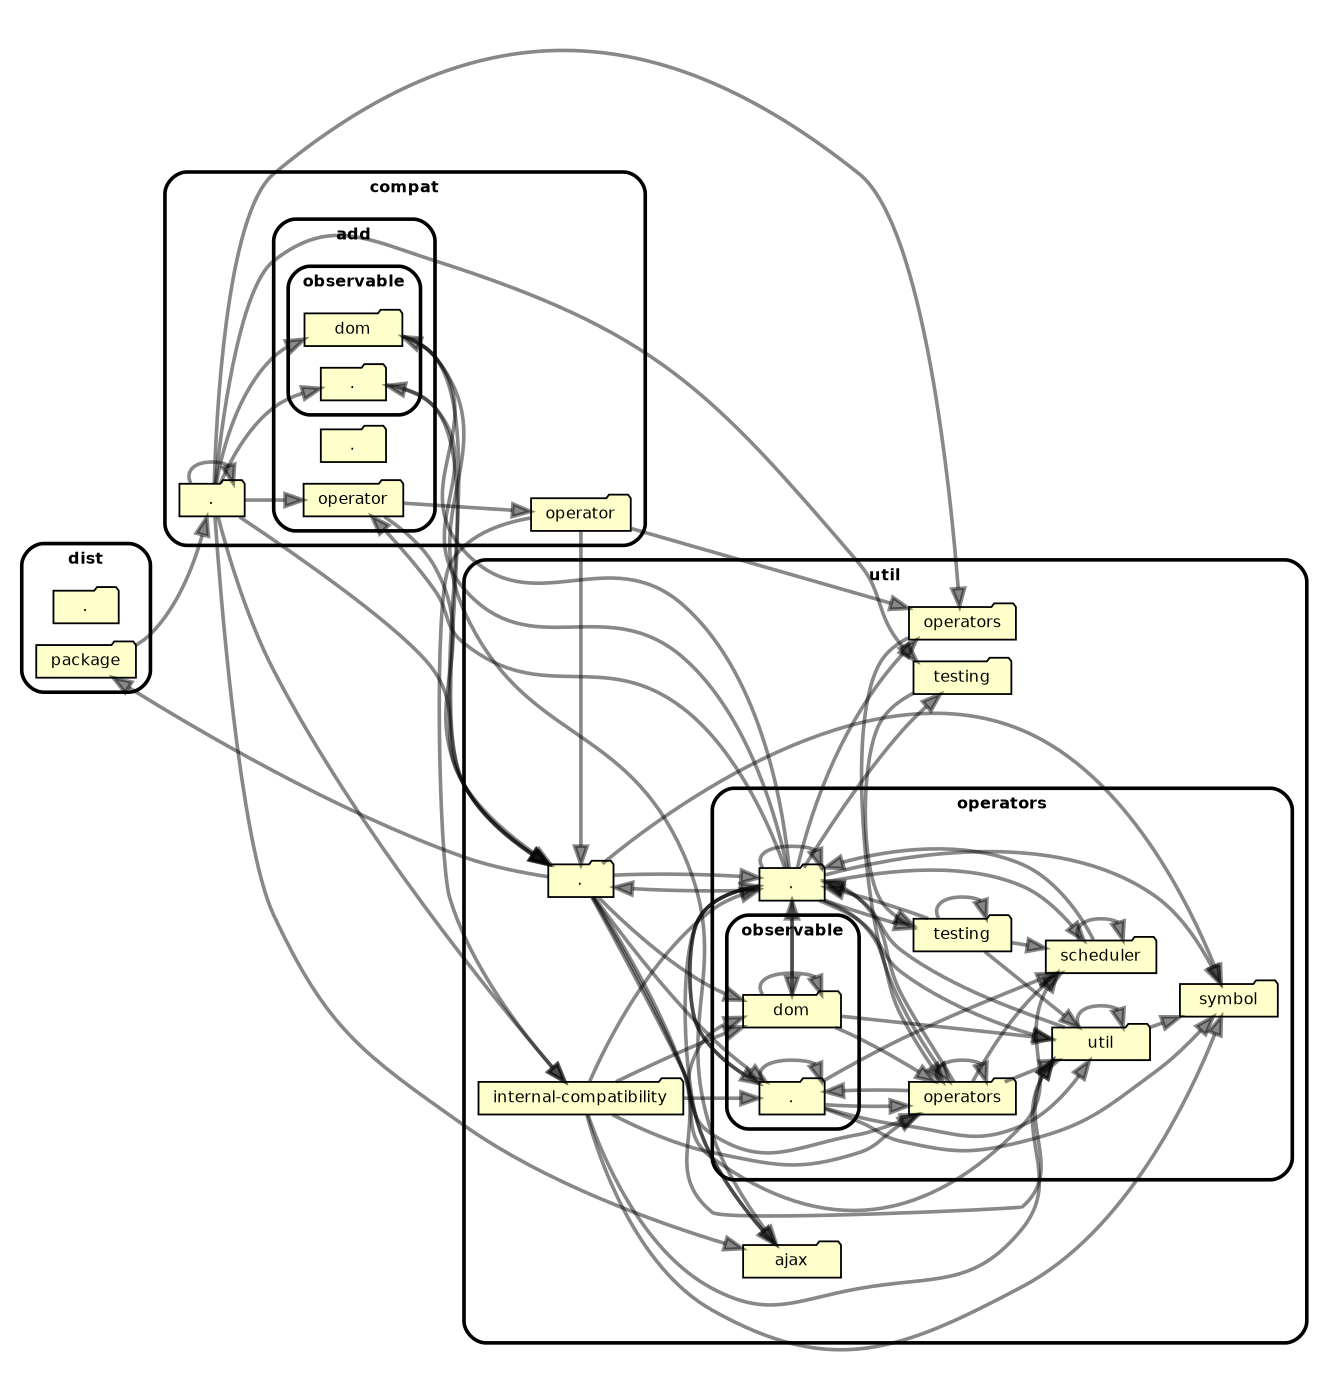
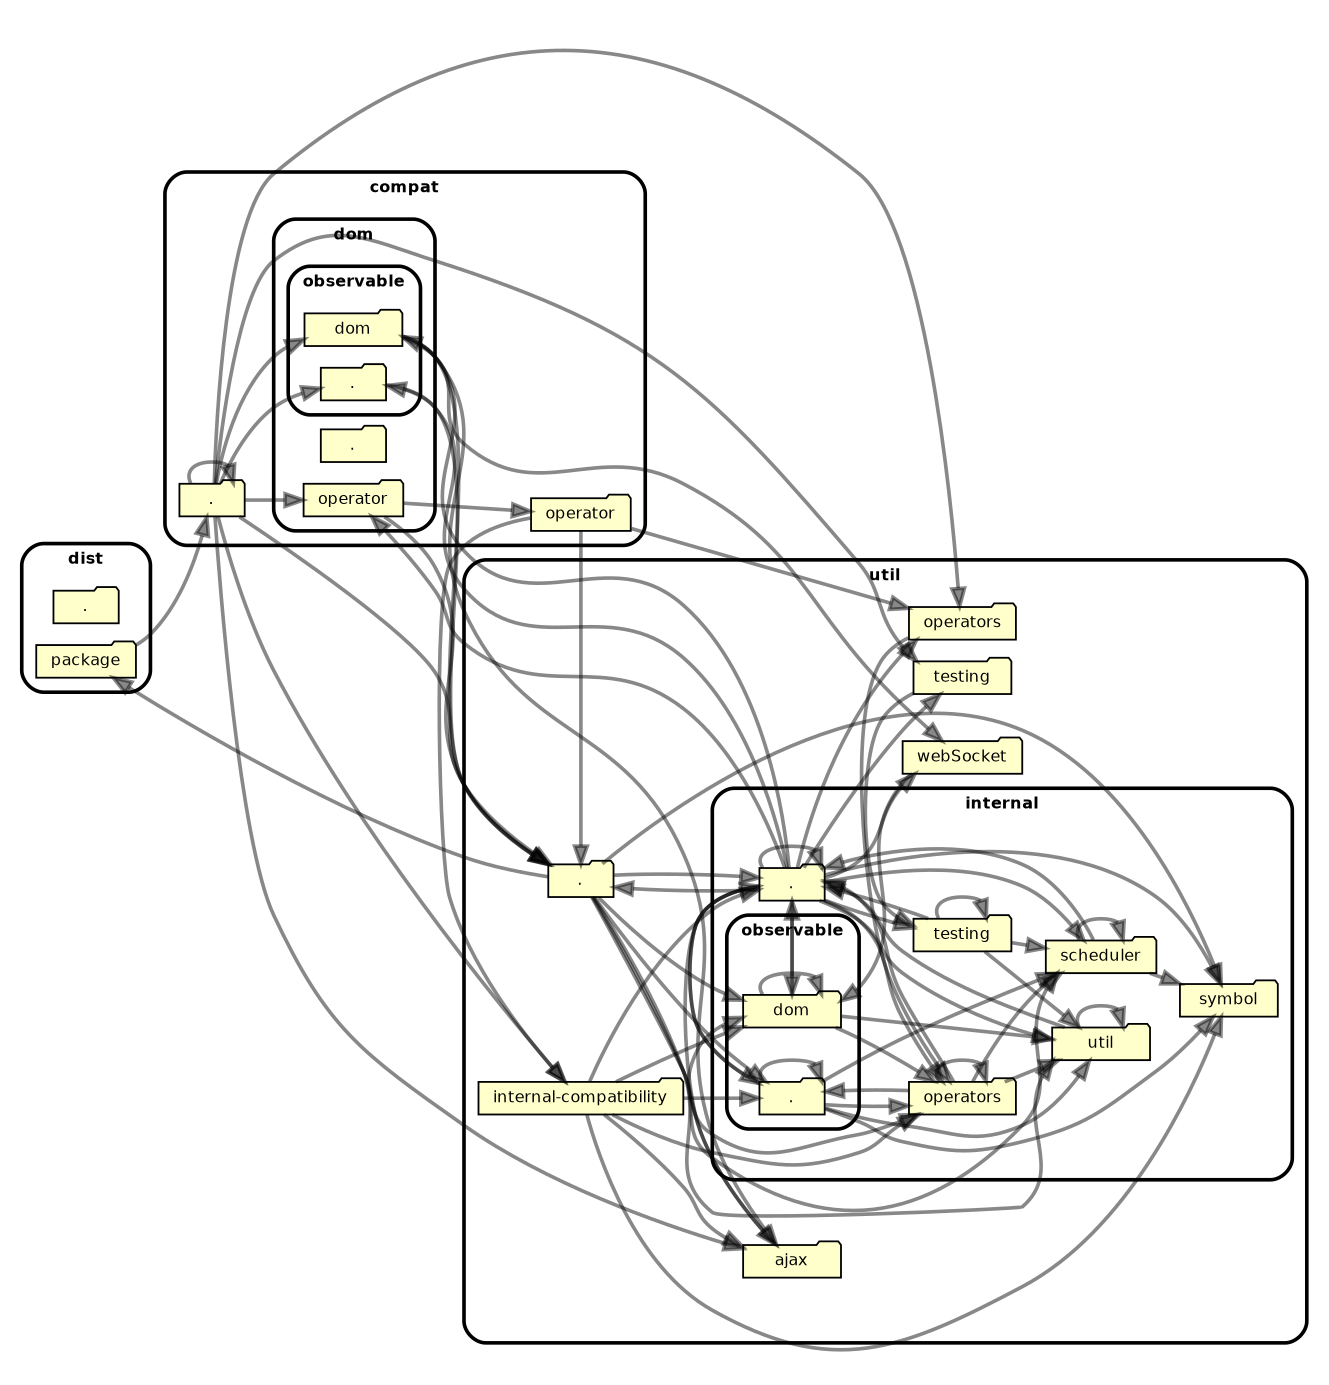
cluster "add": label "add" -> "dom"
node "webSocket": added
cluster "operators": label "operators" -> "internal"
edge "util" -> "symbol": now "scheduler" -> "symbol"
edge "internal-compatibility" -> "util": now "internal-compatibility" -> "ajax"
